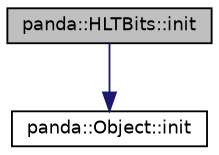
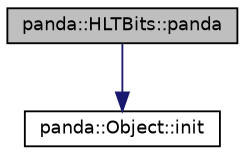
node "panda::HLTBits::init": label "panda::HLTBits::init" -> "panda::HLTBits::panda"
